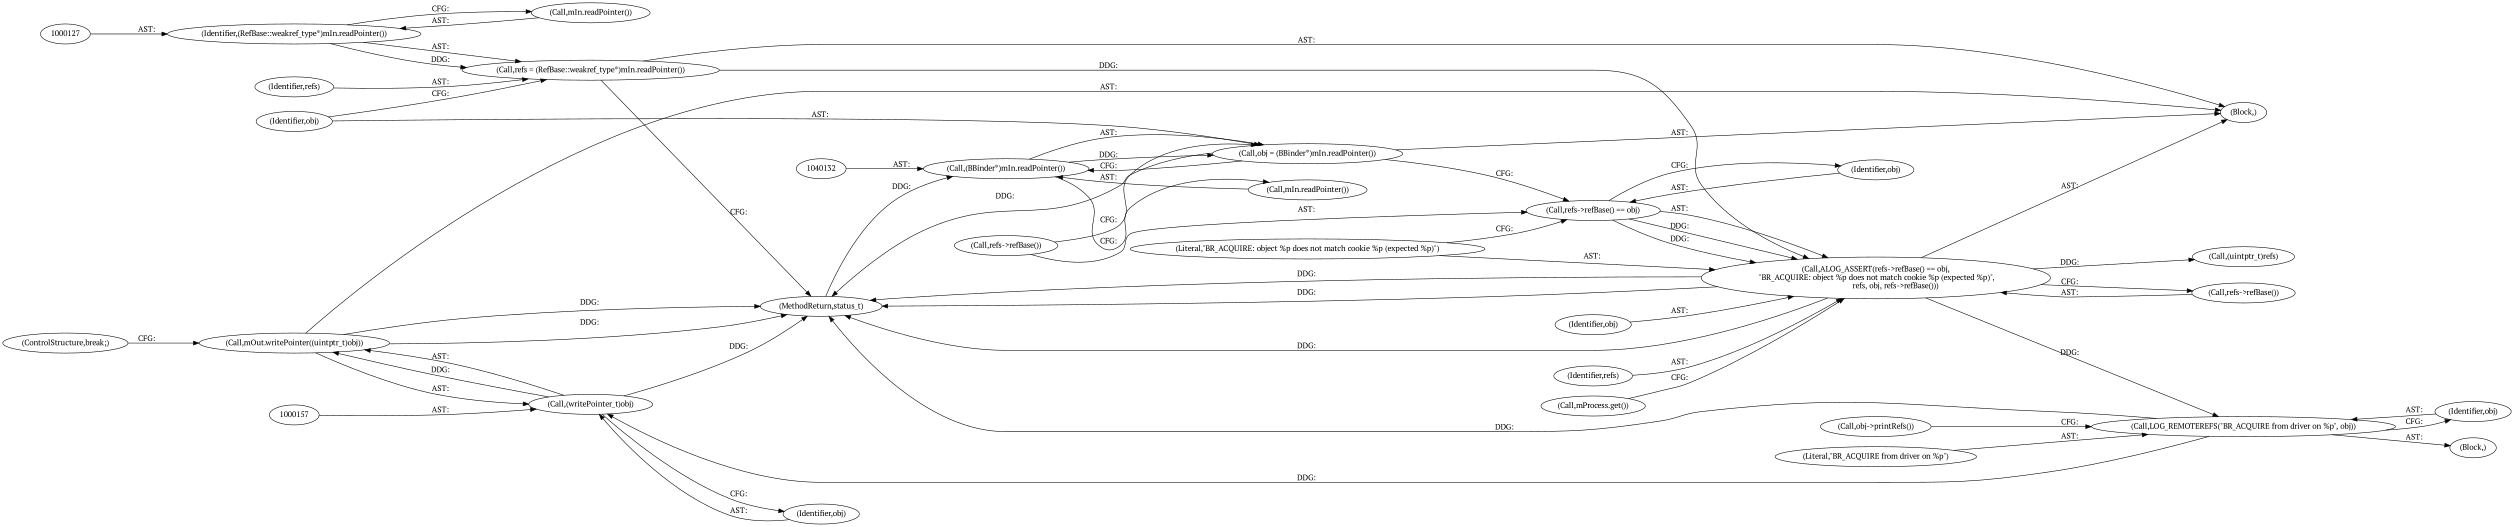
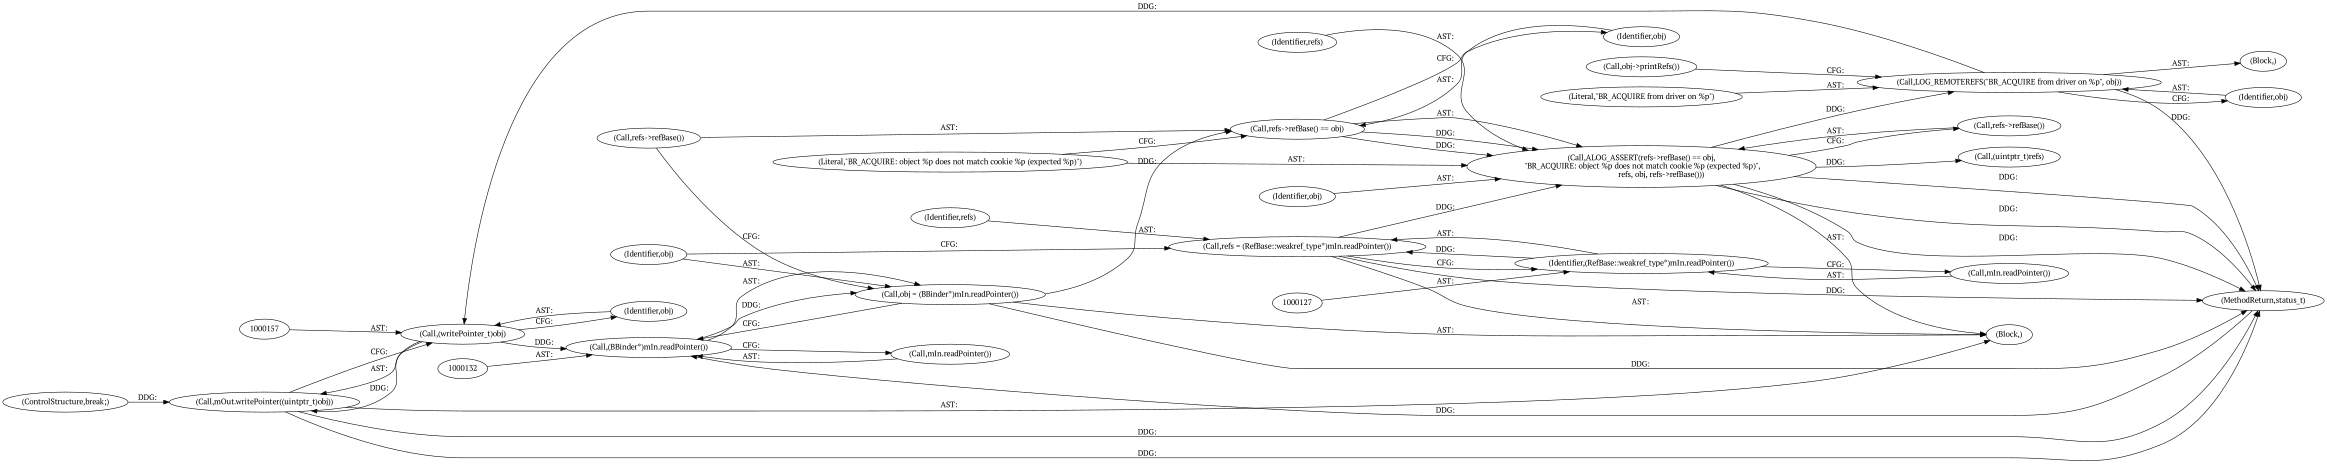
node "1040132": label "1040132" -> "1000132"
edge "(Call,obj = (BBinder*)mIn.readPointer())" -> "(Call,refs->refBase() == obj)": label "CFG: " -> "DDG: "
edge "(Call,refs = (RefBase::weakref_type*)mIn.readPointer())" -> "(MethodReturn,status_t)": label "CFG: " -> "DDG: "
edge "(Call,refs = (RefBase::weakref_type*)mIn.readPointer())" -> "(Identifier,(RefBase::weakref_type*)mIn.readPointer())": added, label "CFG:"
edge "(ControlStructure,break;)" -> "(Call,mOut.writePointer((uintptr_t)obj))": label "CFG: " -> "DDG: "
edge "(Call,(writePointer_t)obj)" -> "(MethodReturn,status_t)": now "(Call,(writePointer_t)obj)" -> "(Call,(BBinder*)mIn.readPointer())"
edge "(Call,mOut.writePointer((uintptr_t)obj))" -> "(Call,(writePointer_t)obj)": label "AST: " -> "CFG: "
node "(Call,mProcess.get())": removed
